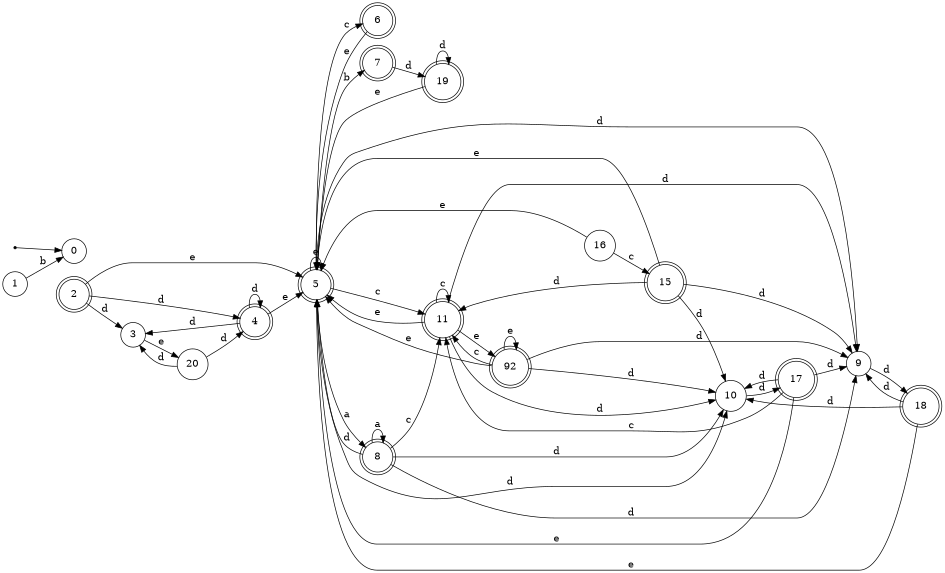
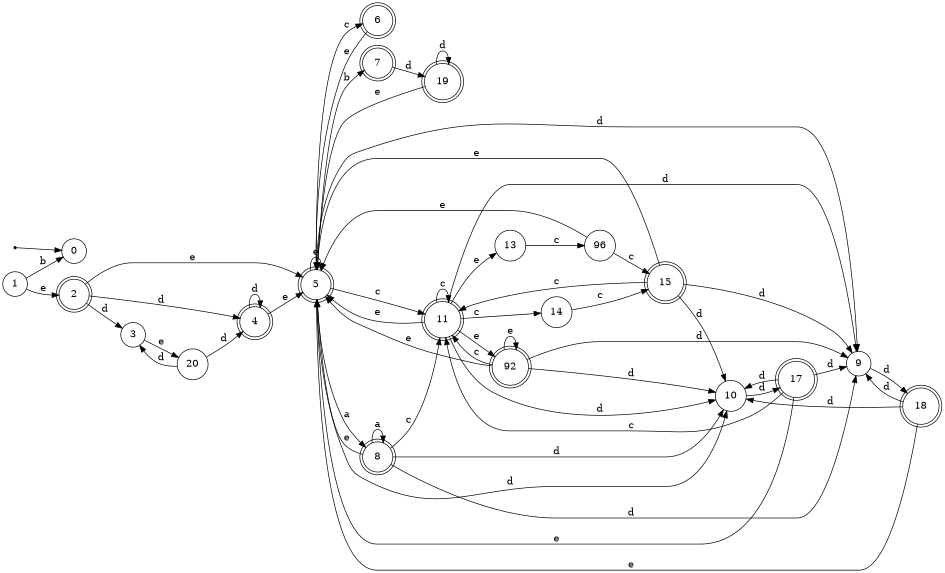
node "13": added
node "16": label "16" -> "96"
edge "15" -> "11": label "d" -> "c"
edge "1" -> "2": added, label "e"
node "14": added
edge "4" -> "3": removed, label "d"
edge "8" -> "5": label "d" -> "e"
